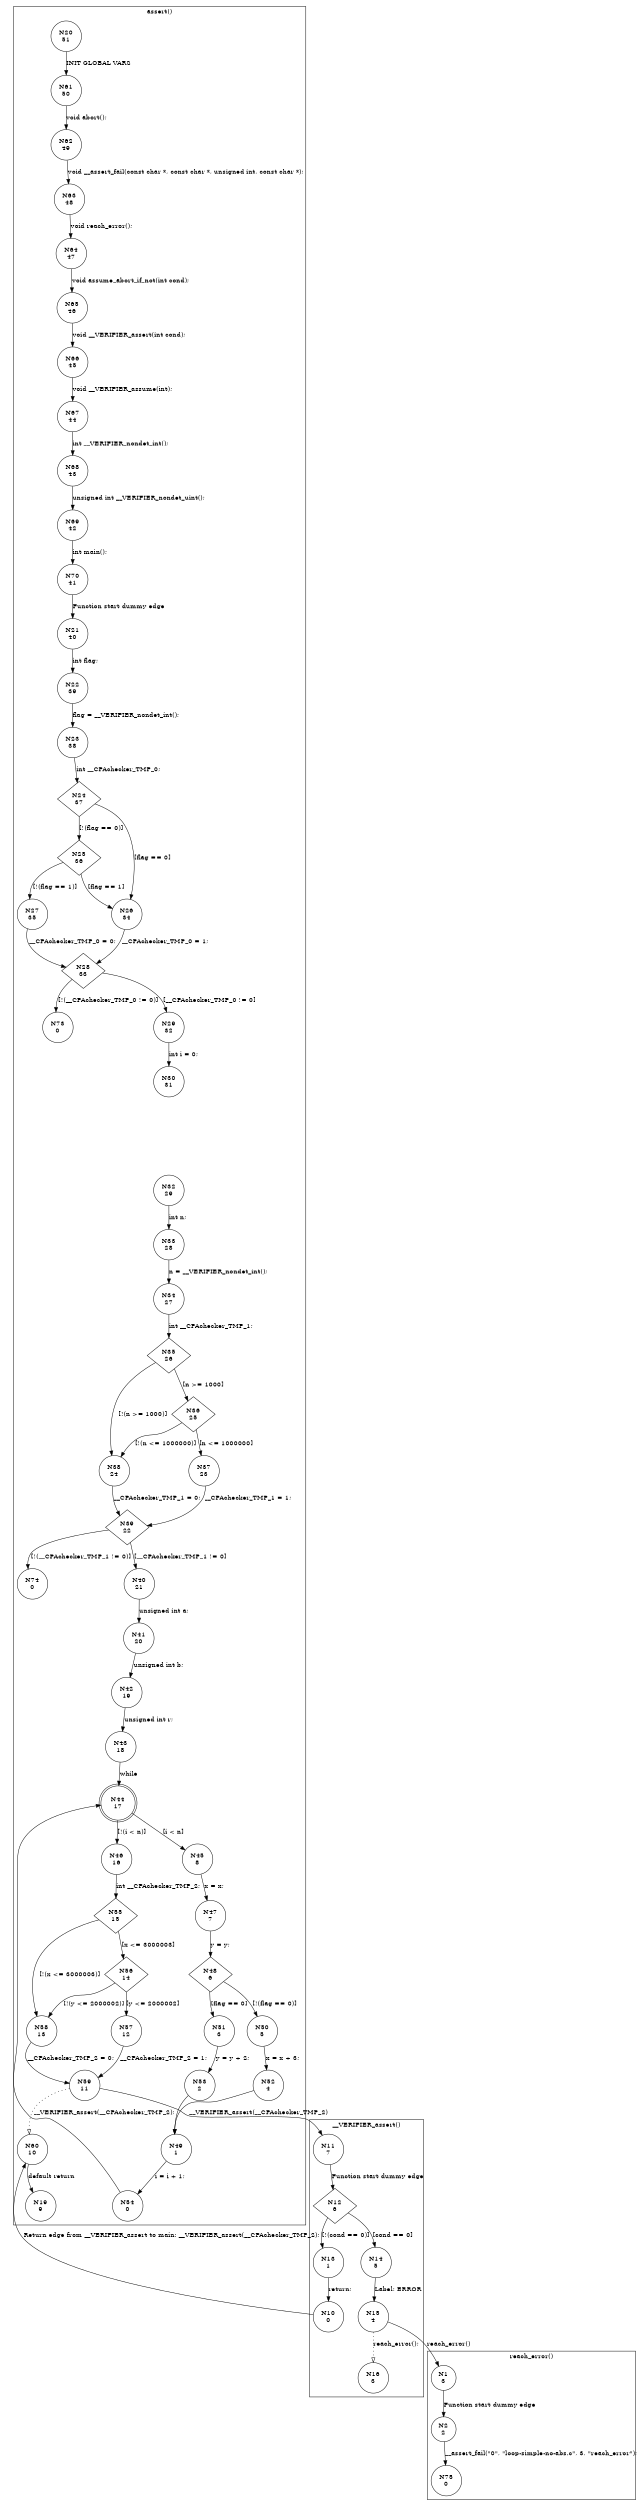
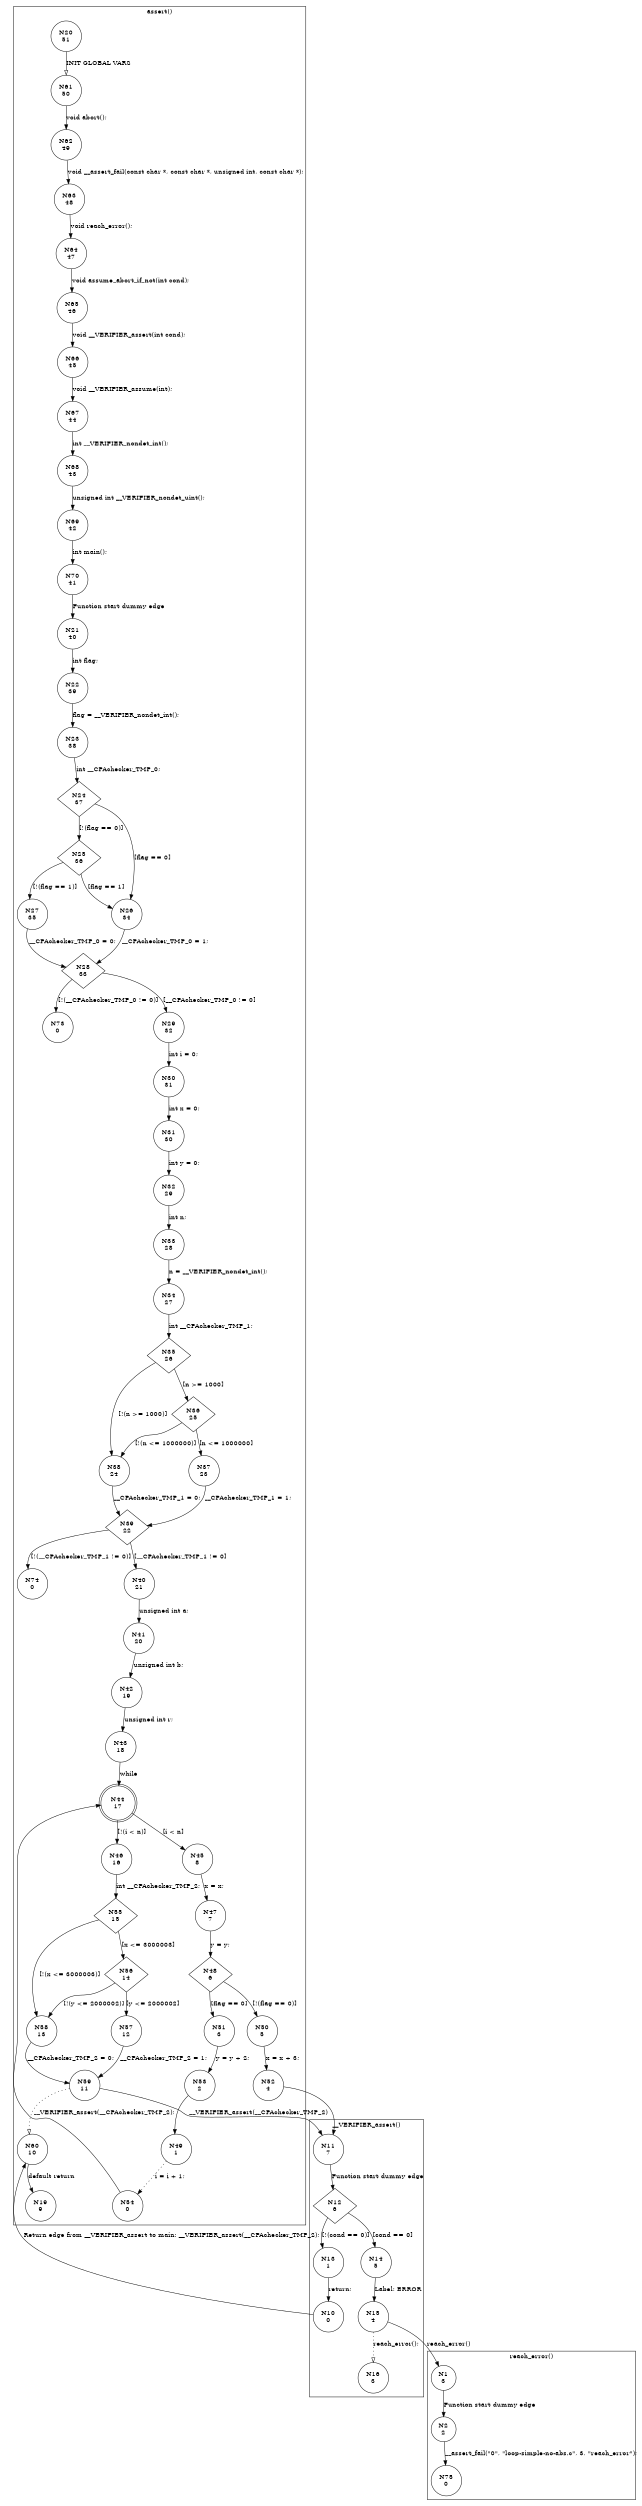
edge "N20 51" -> "N61 50": arrowhead normal -> empty
node "N31 30": added
edge "N52 4" -> "N49 1": now "N52 4" -> "N11 7"
edge "N49 1" -> "N54 0": style solid -> dotted
